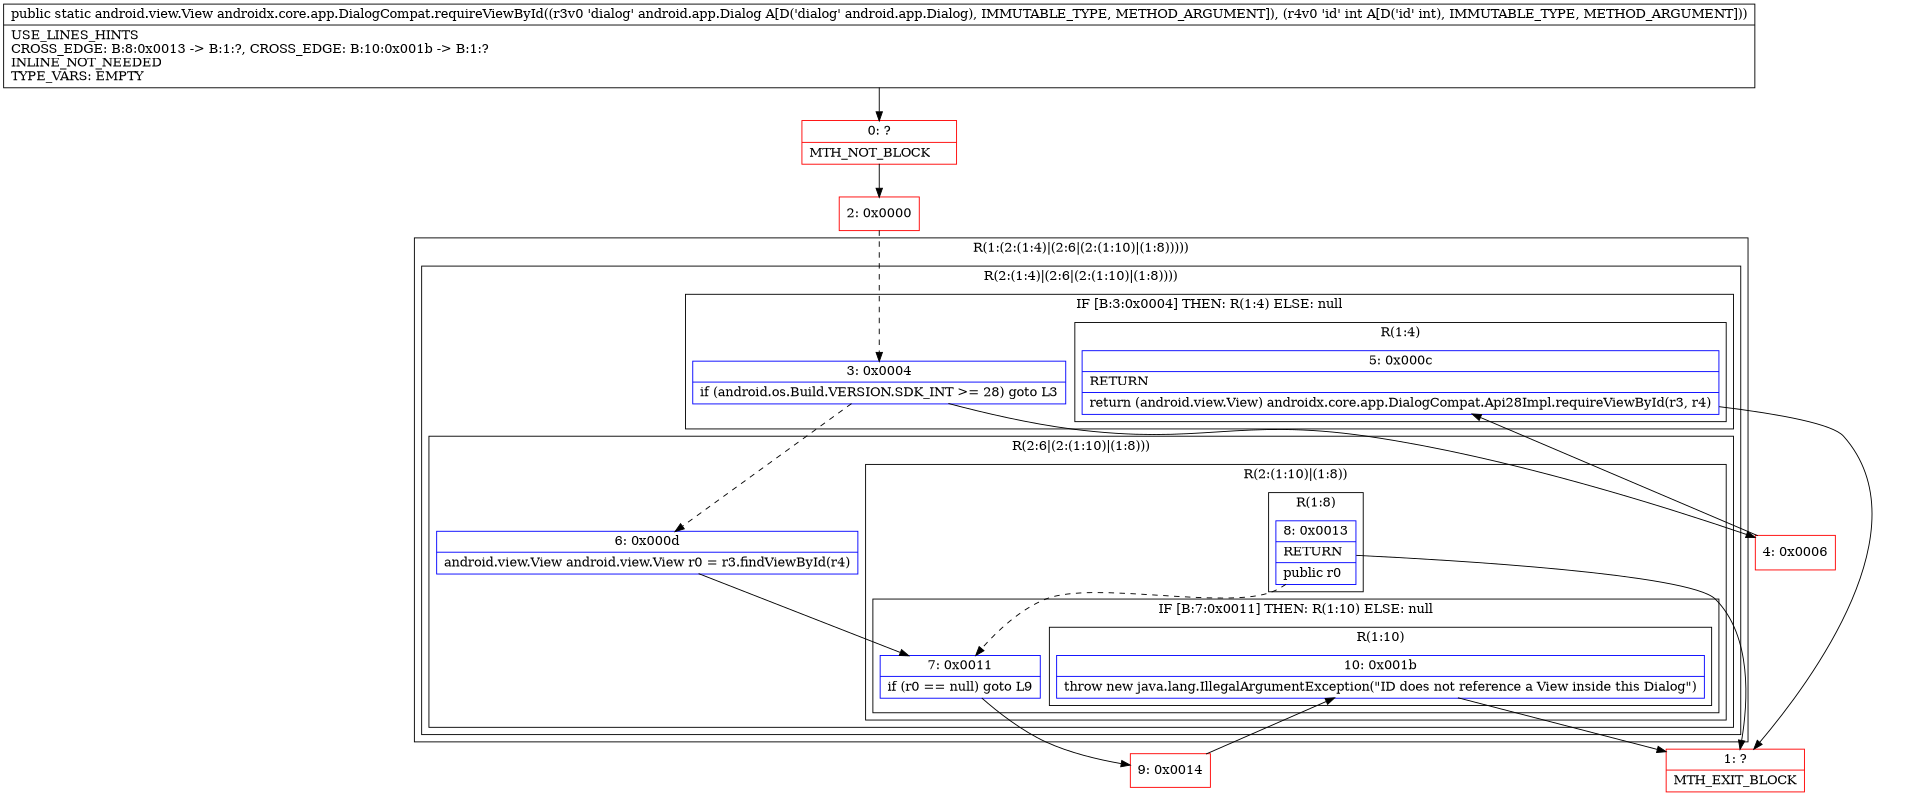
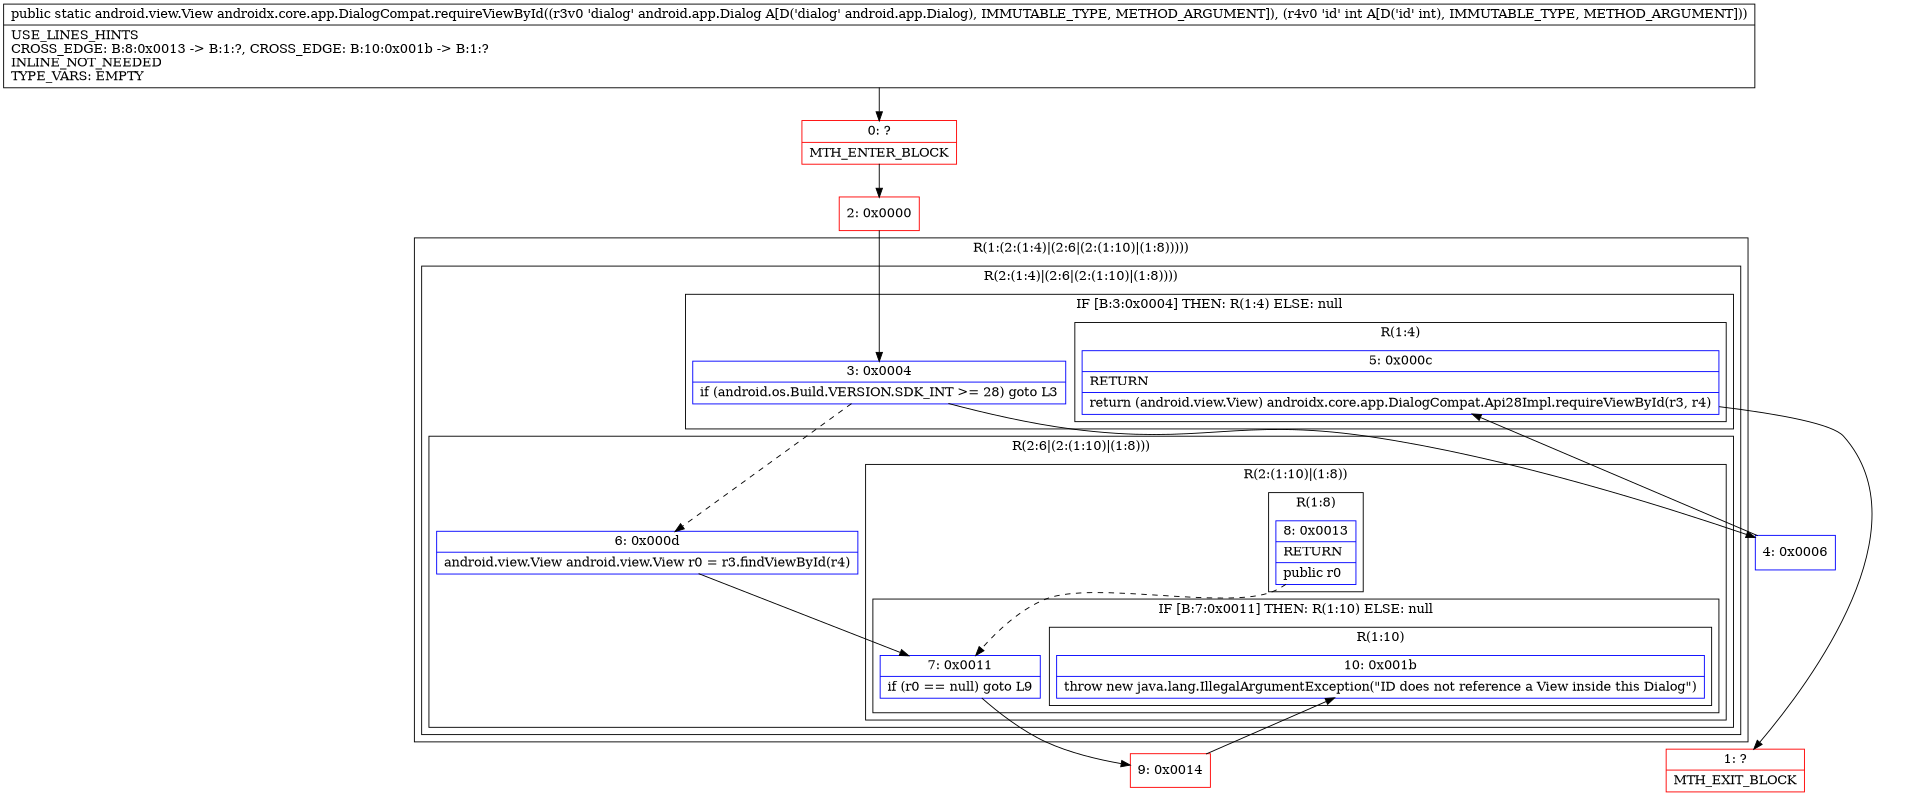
node "0: ?": text "MTH_NOT_BLOCK" -> "MTH_ENTER_BLOCK"
edge "2: 0x0000" -> "3: 0x0004": style dashed -> solid
node "4: 0x0006": color red -> blue
edge "8: 0x0013" -> "1: ?": removed
edge "10: 0x001b" -> "1: ?": removed
